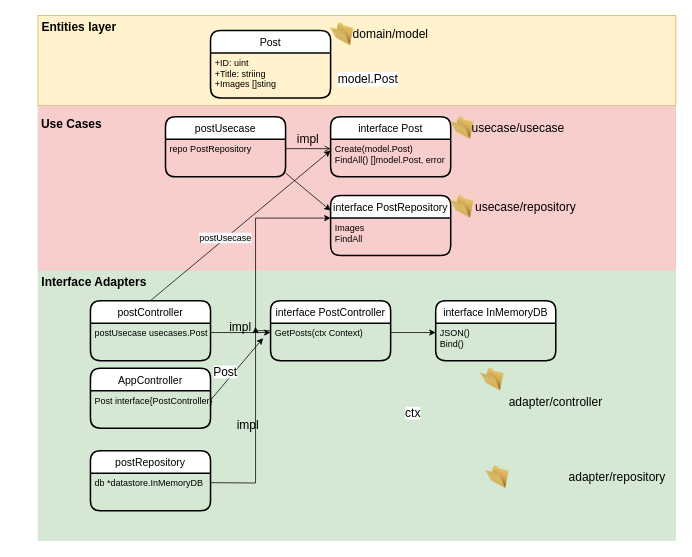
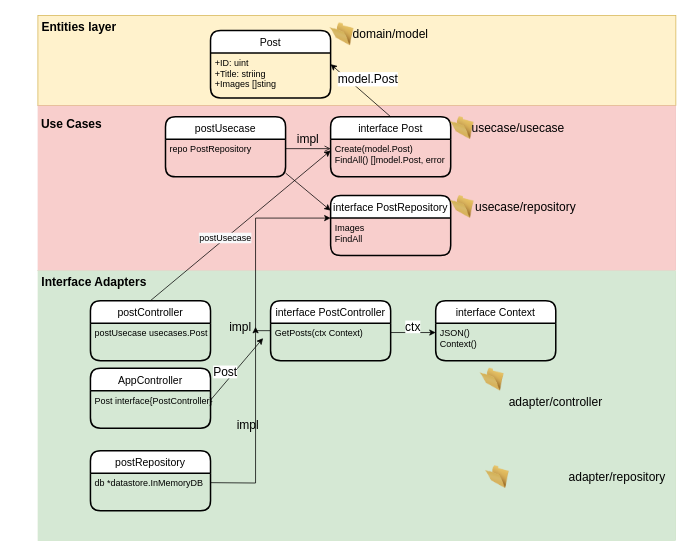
edge "interface Post" -> "+ID: uint +Title: striing +Images []sting": added
node "interface InMemoryDB": label "interface InMemoryDB" -> "interface Context"
edge "postUsecase usecases.Post" -> "GetPosts(ctx Context)": removed
node "JSON() Bind()": label "JSON() Bind()" -> "JSON() Context()"
node "ctx": moved (413, 413) -> (413, 327)
